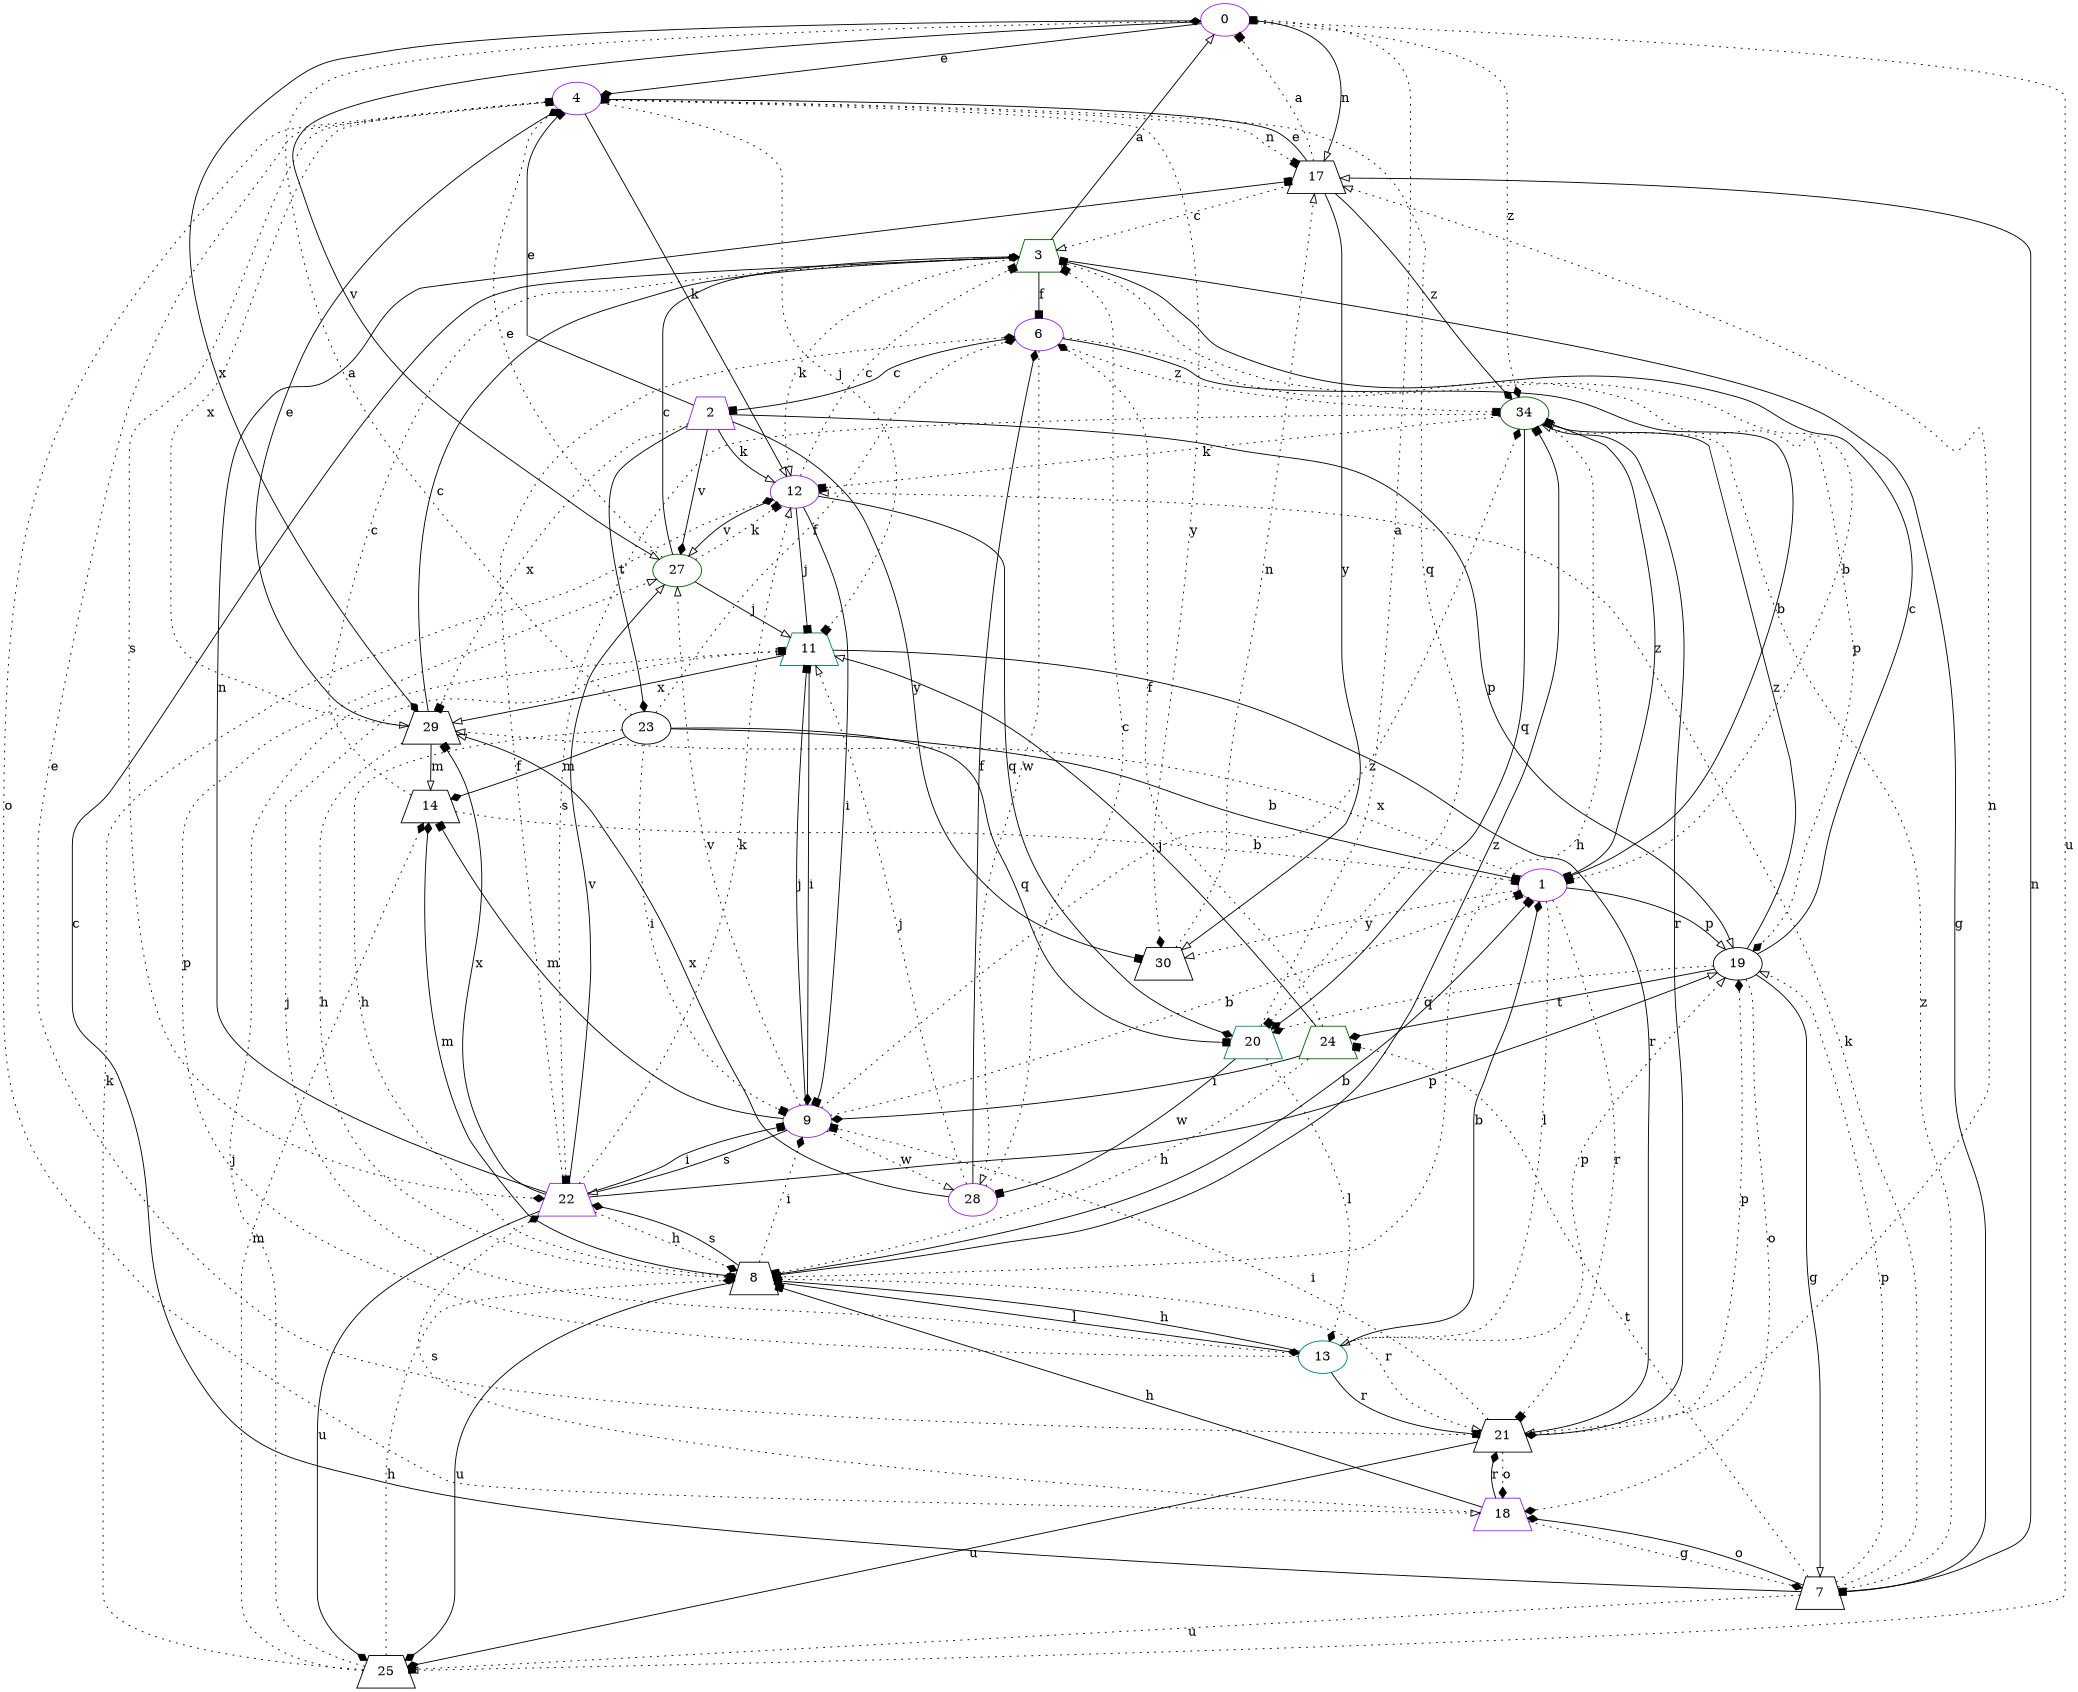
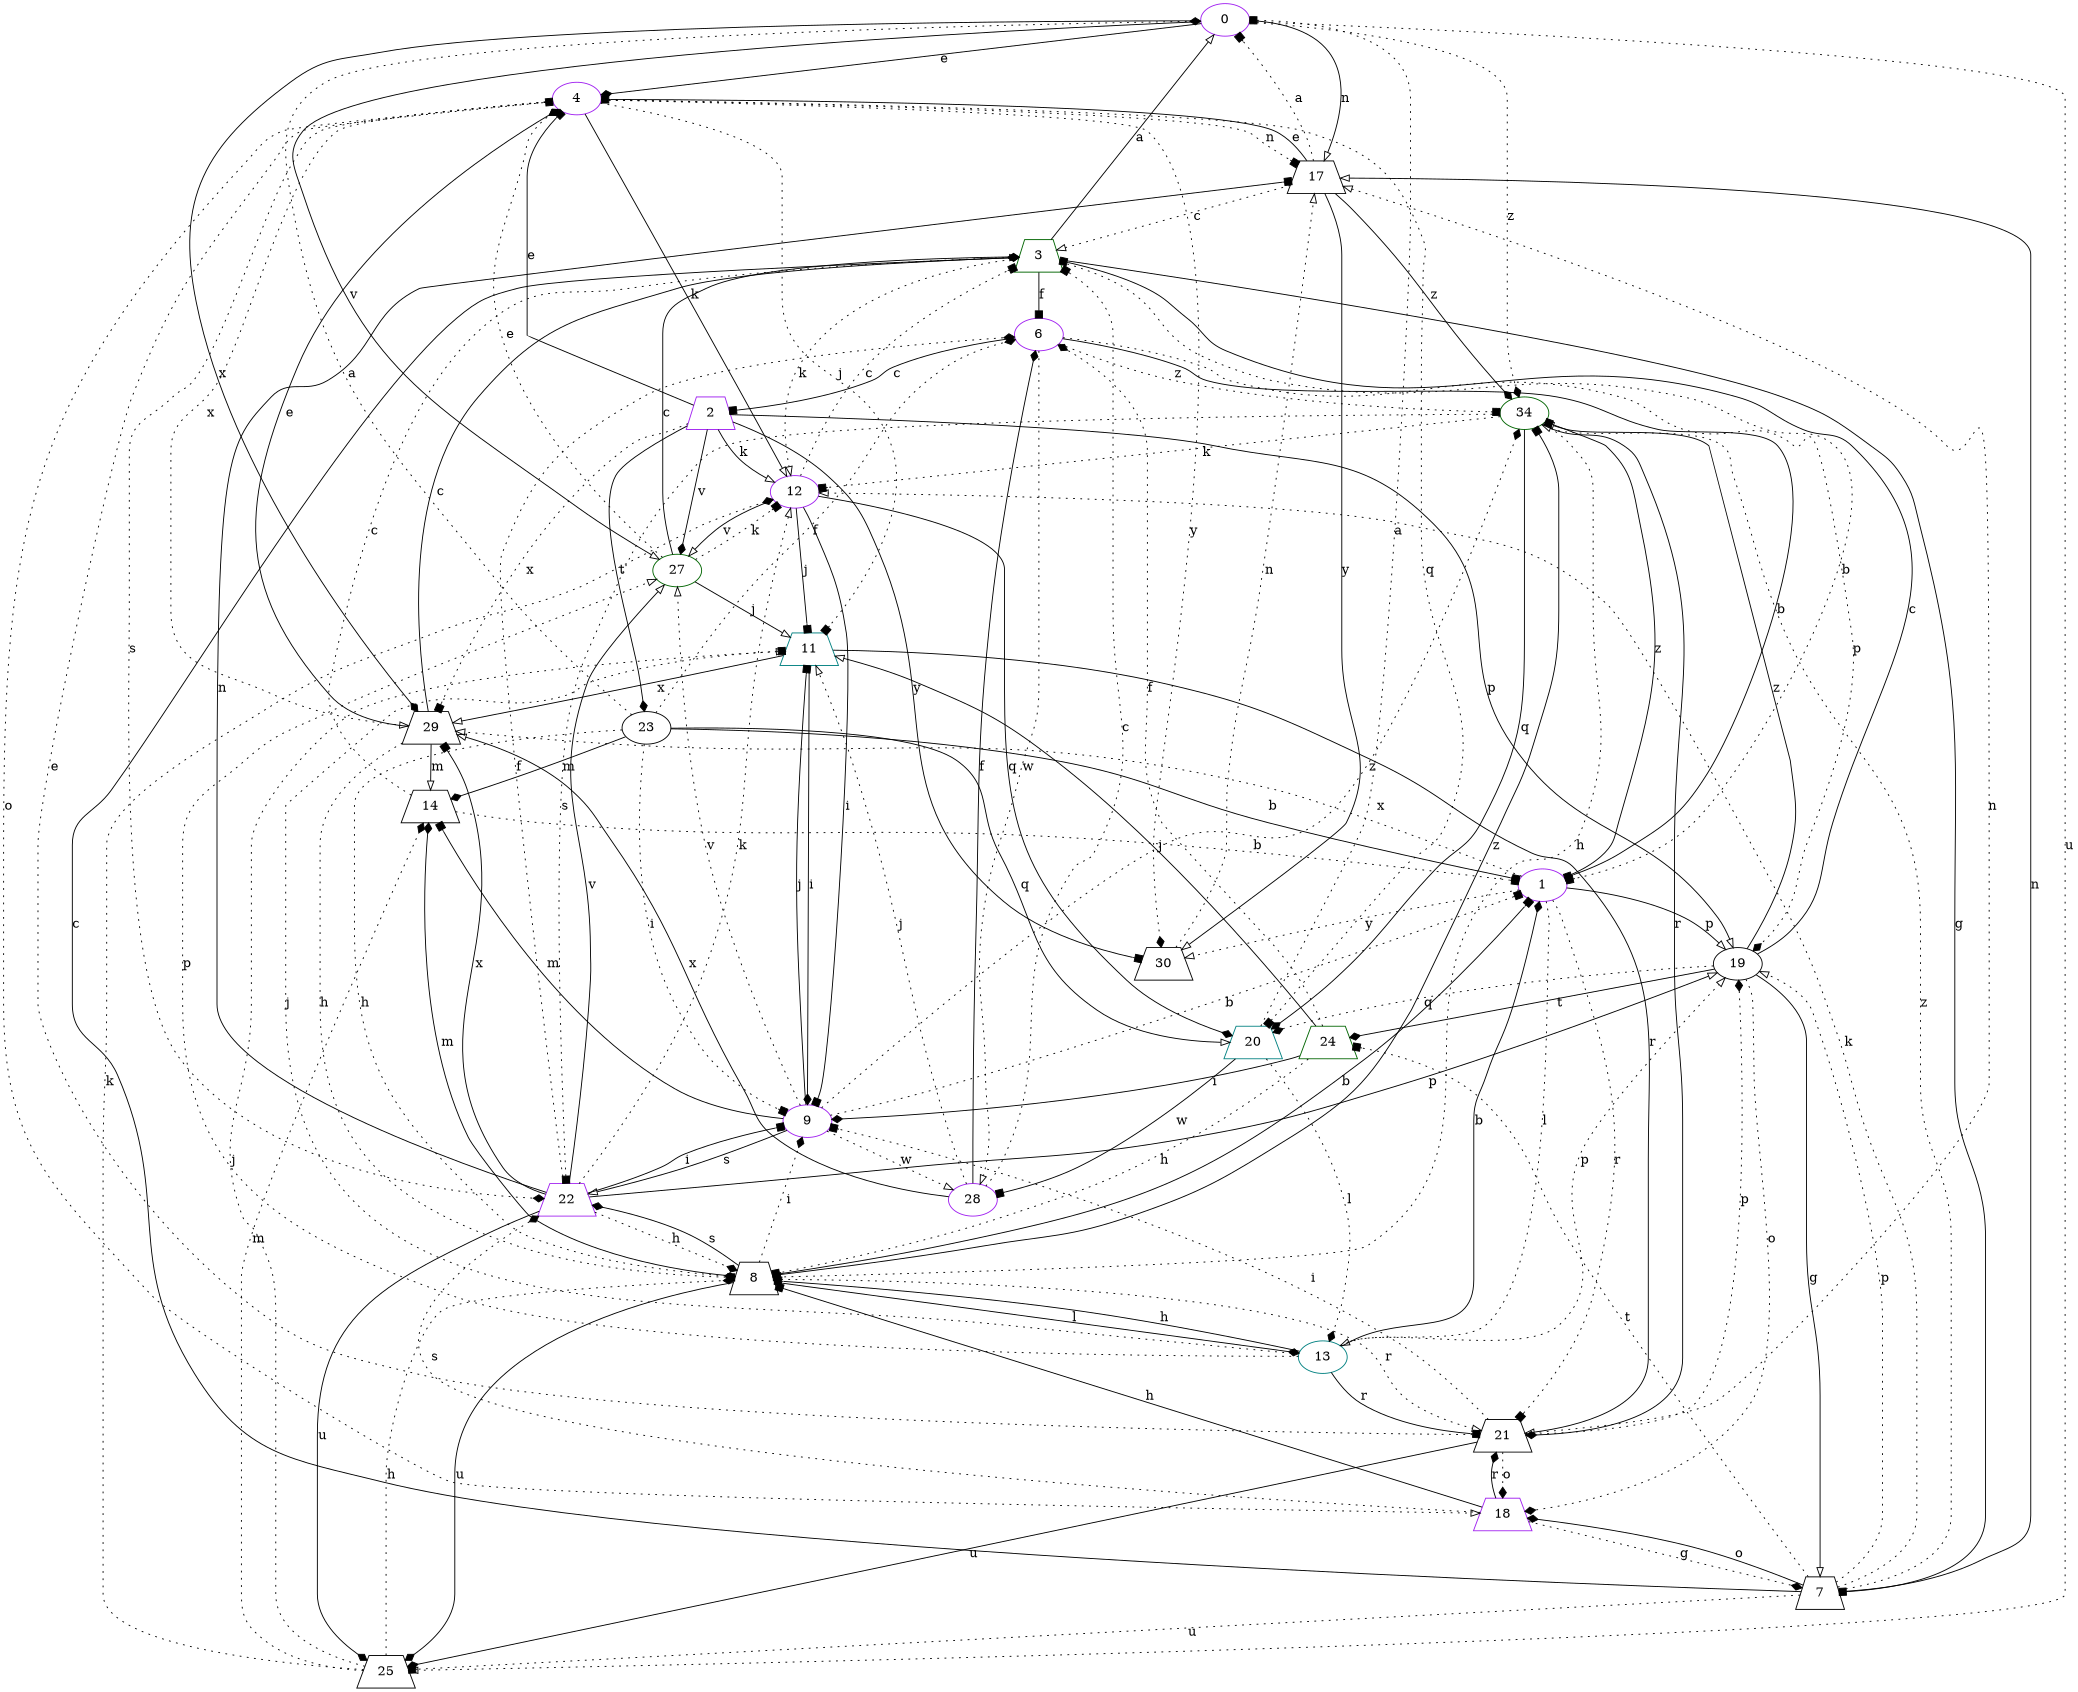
edge "23" -> "20": arrowhead box -> onormal
